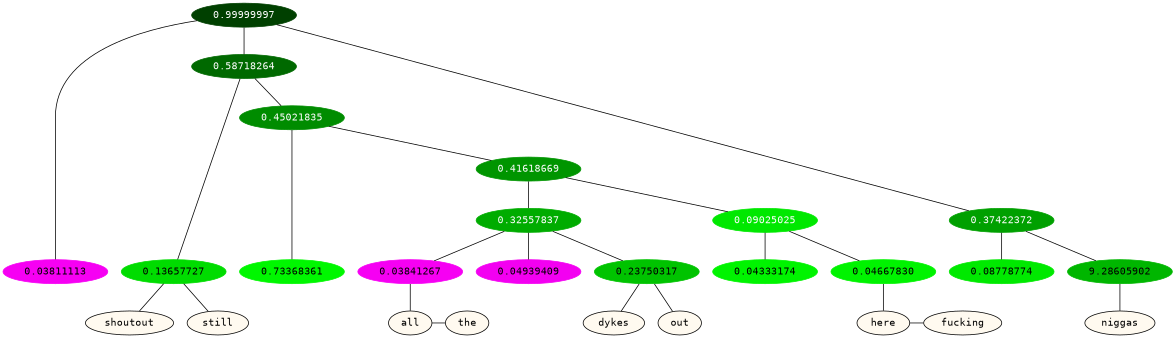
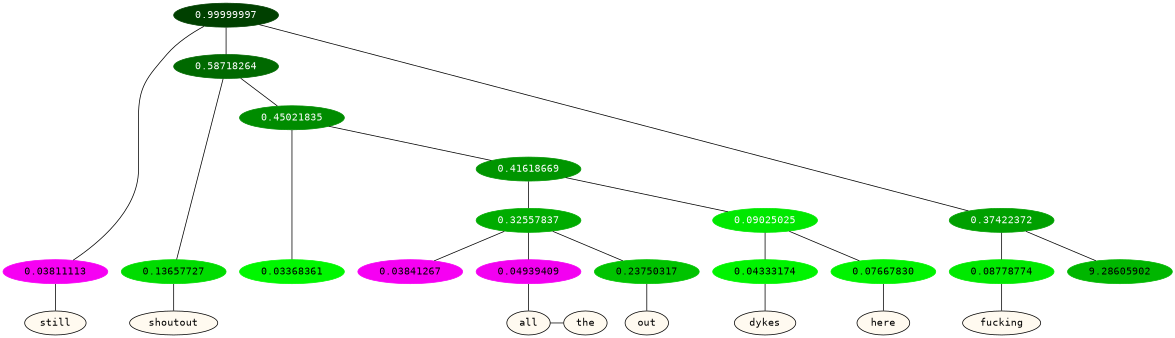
node "0.73368361": label "0.73368361" -> "0.03368361"
node "0.04667830": label "0.04667830" -> "0.07667830"
edge "0.03841267" -- "all": now "0.04939409" -- "all"
edge "0.13657727" -- "still": now "0.03811113" -- "still"
edge "0.23750317" -- "dykes": now "0.04333174" -- "dykes"
edge "here" -- "fucking": now "0.08778774" -- "fucking"
node "niggas": removed
